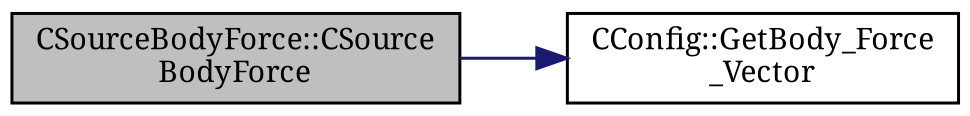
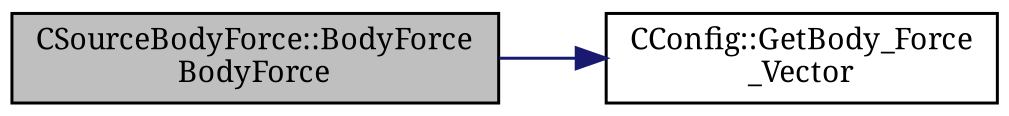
node "CSourceBodyForce::CSource BodyForce": label "CSourceBodyForce::CSource BodyForce" -> "CSourceBodyForce::BodyForce BodyForce"
